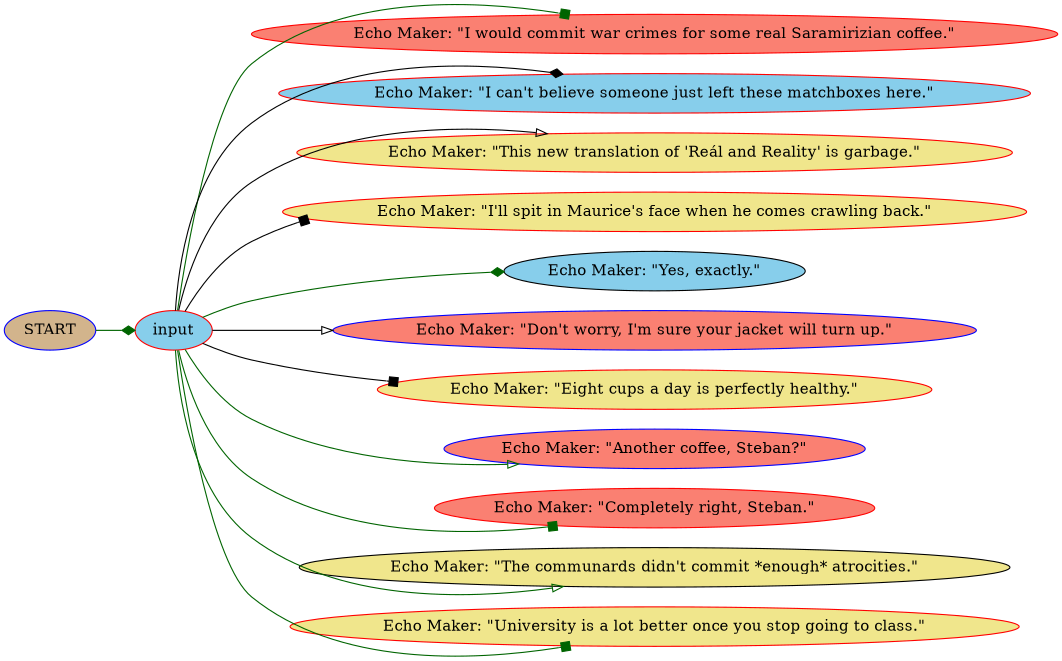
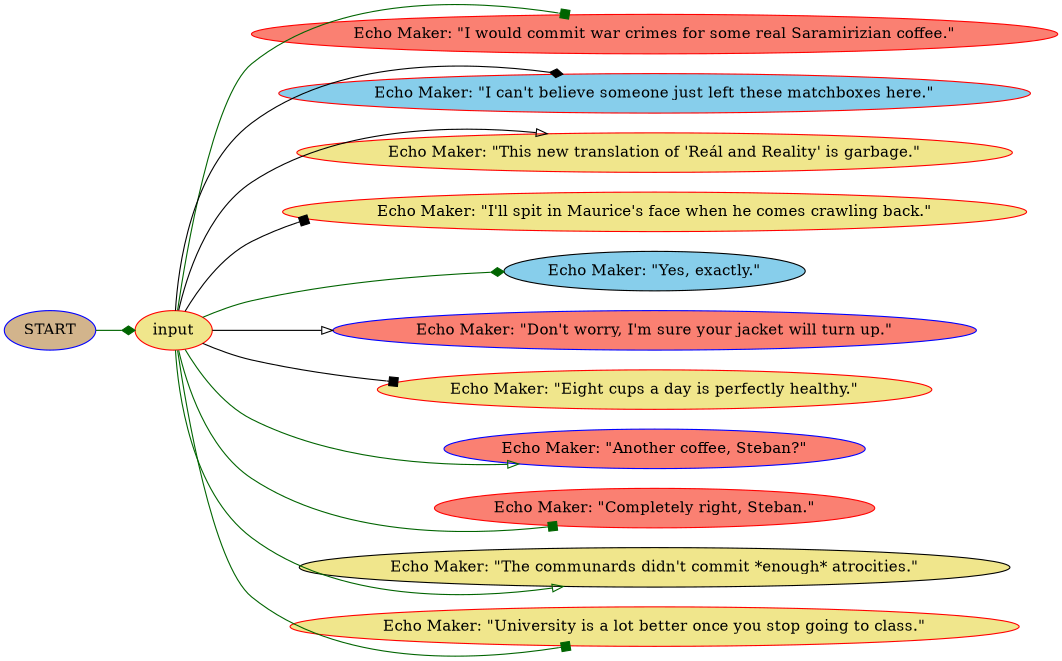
node "input": fillcolor skyblue -> khaki
